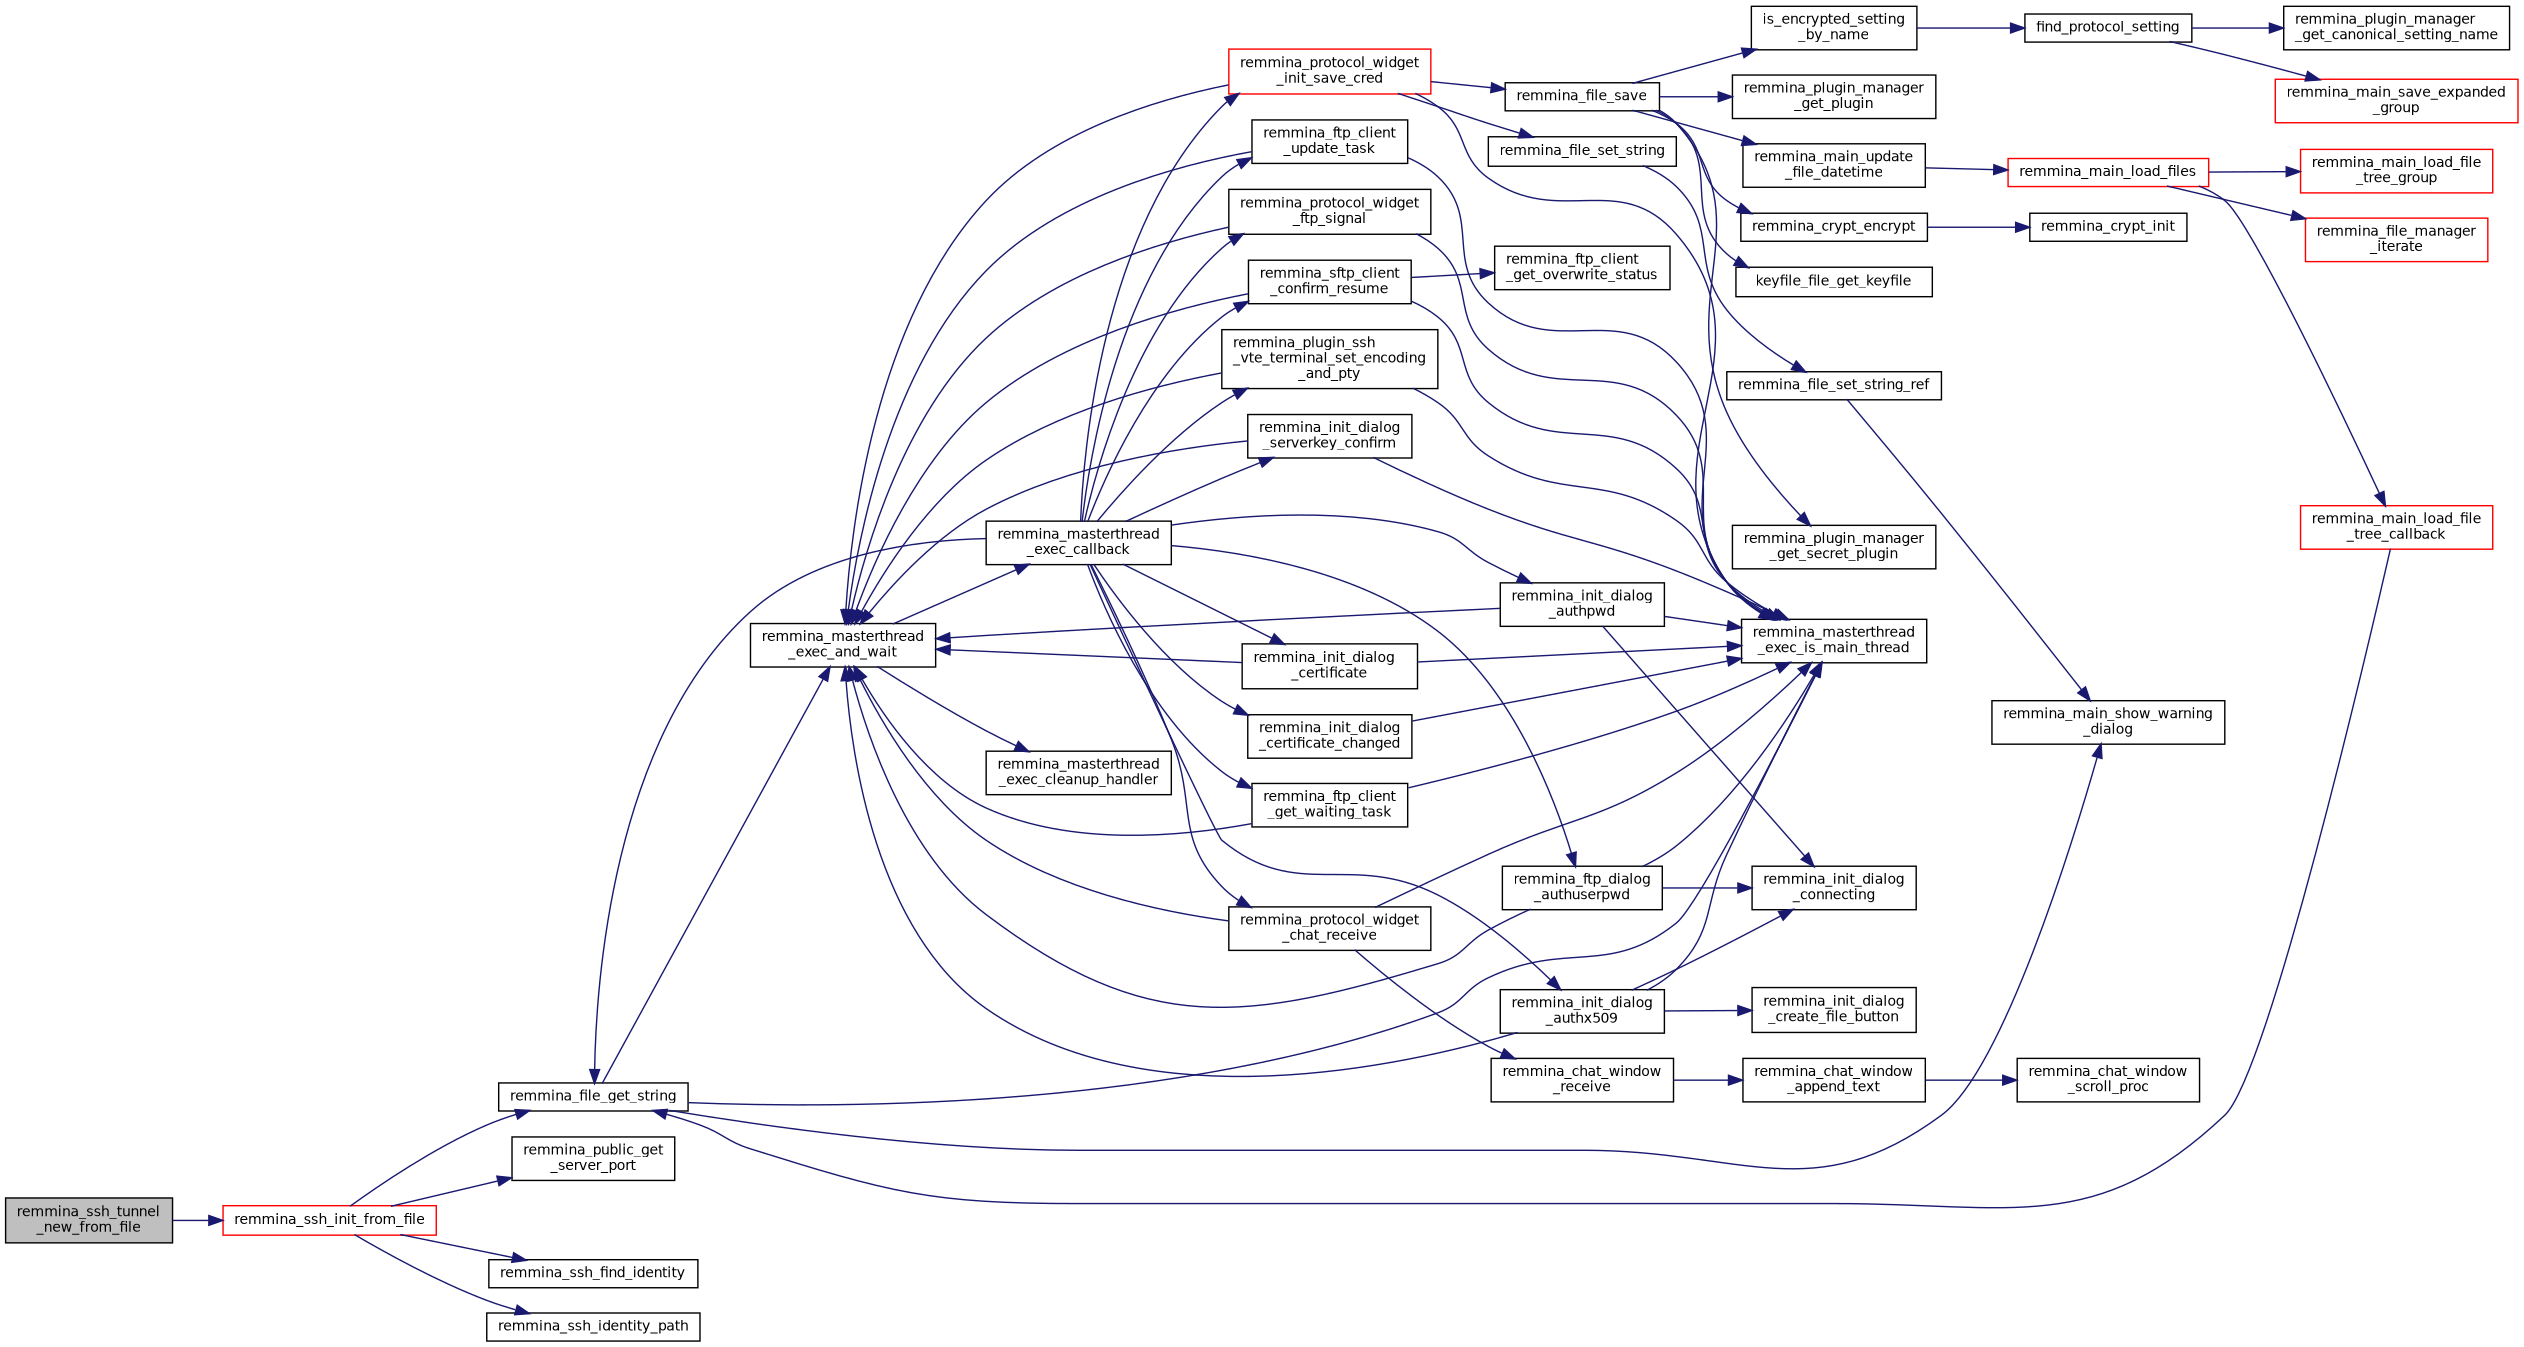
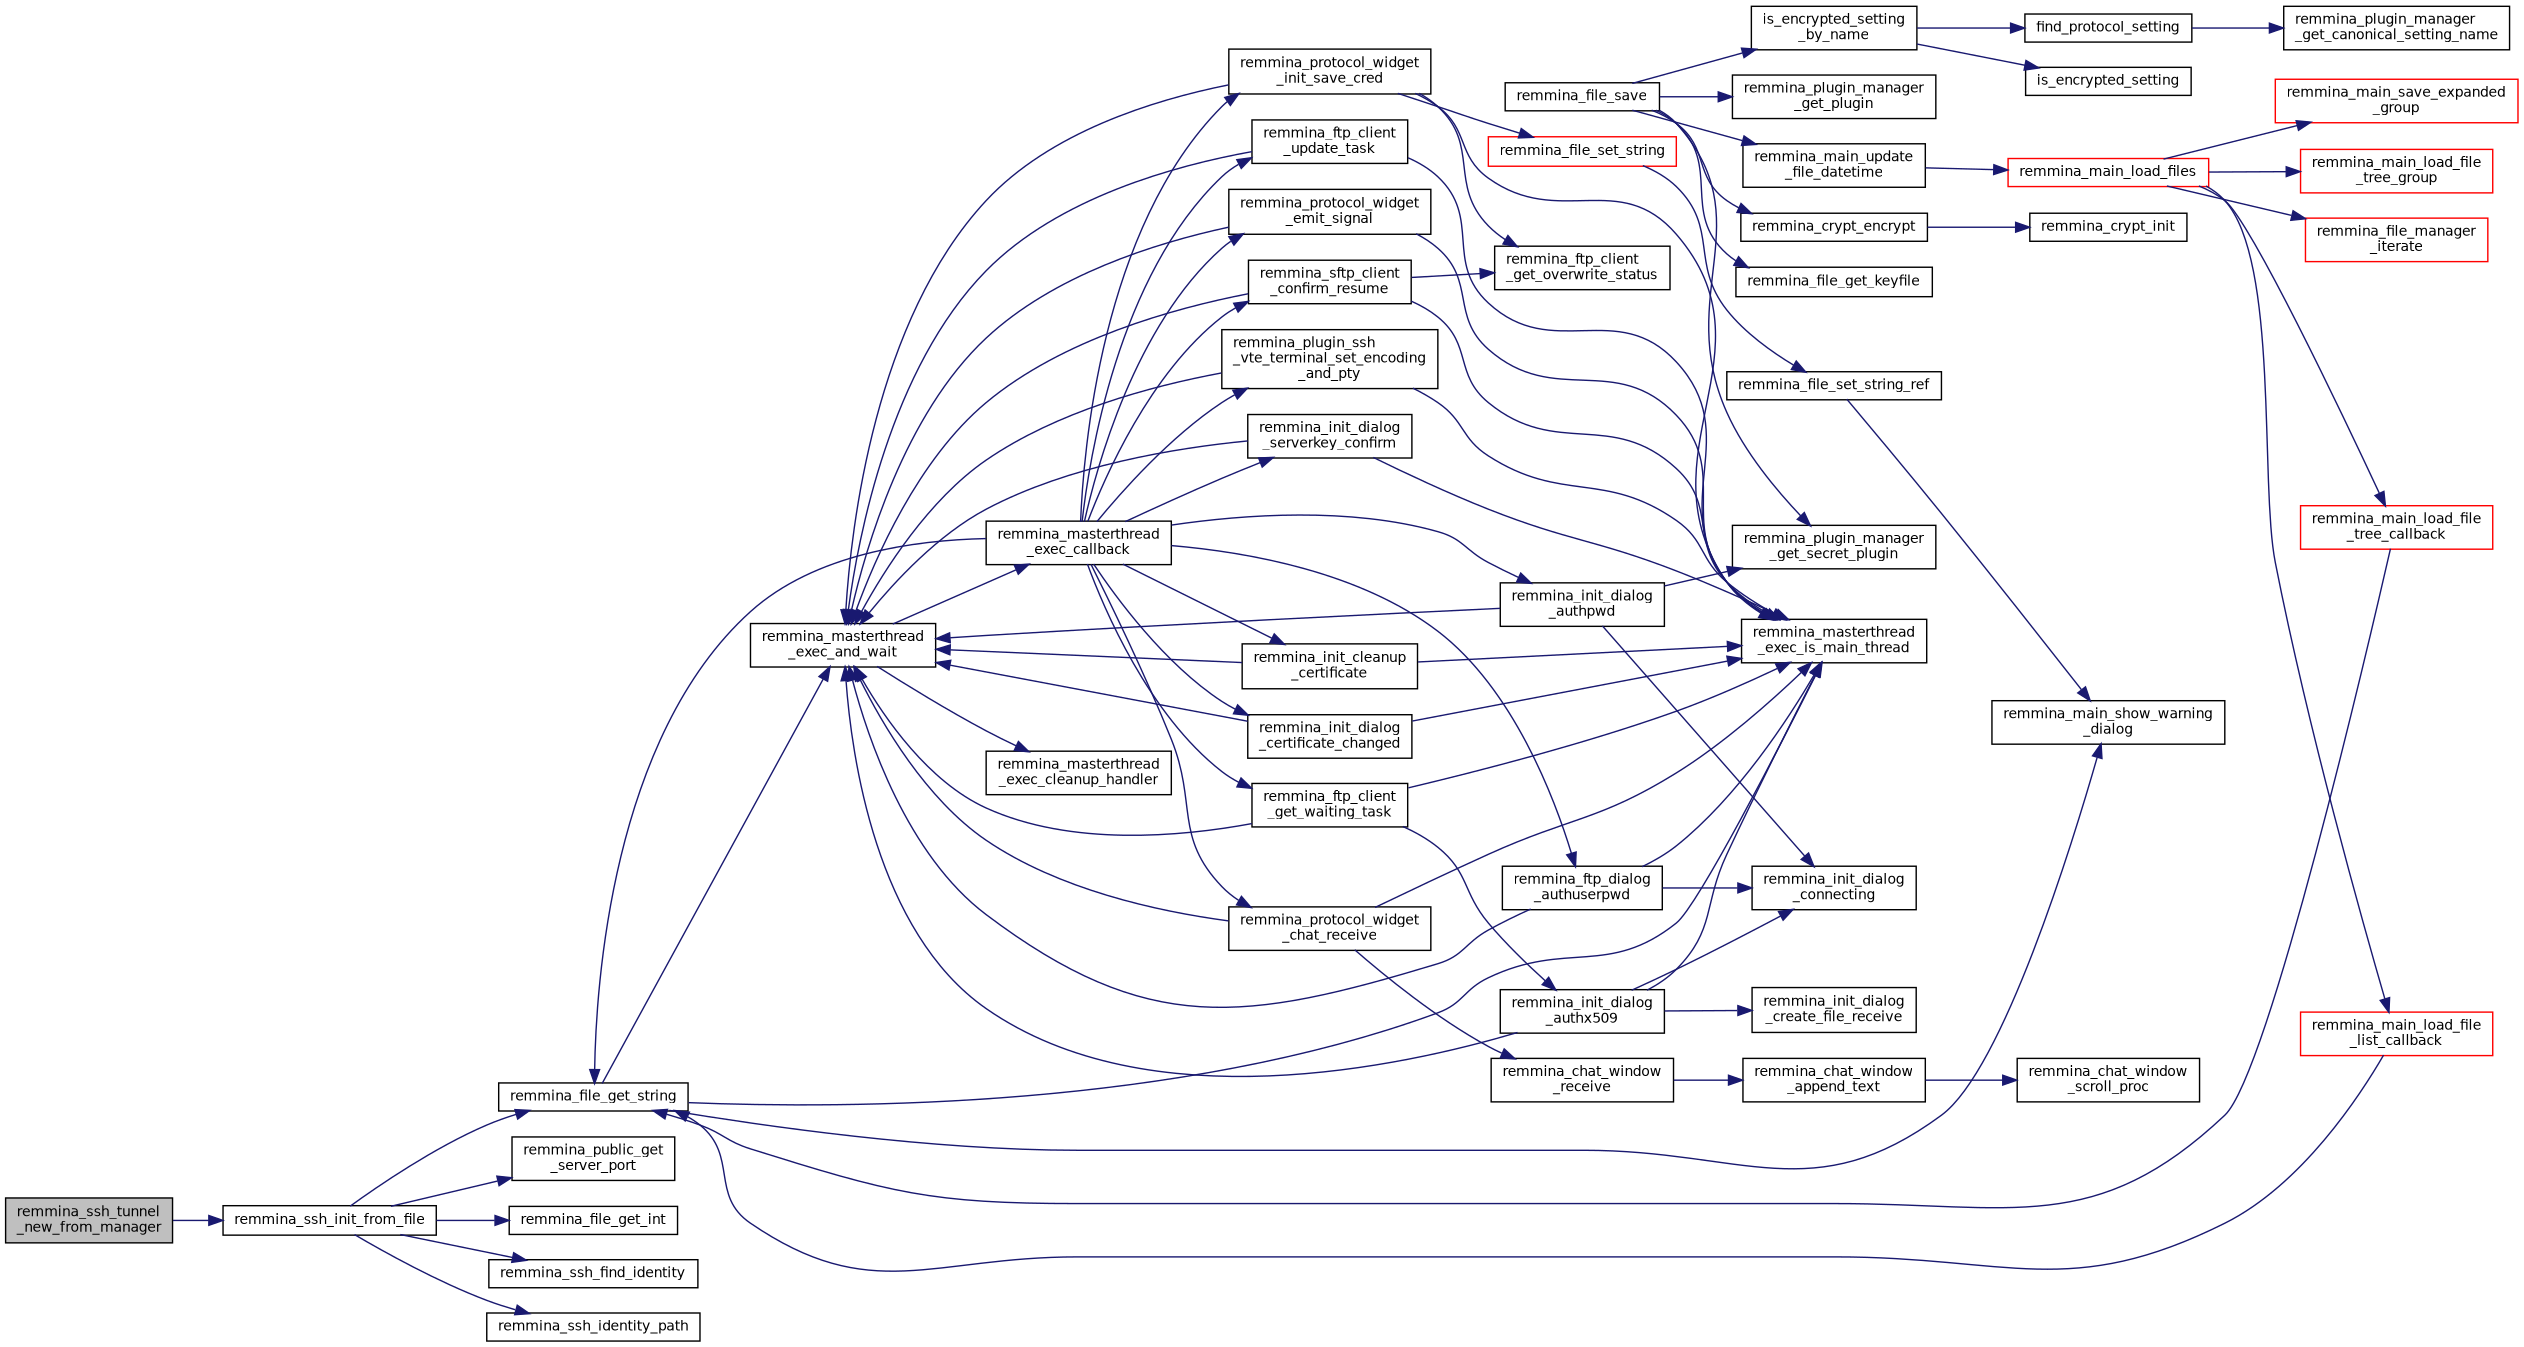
edge "find_protocol_setting" -> "remmina_main_save_expanded _group": now "remmina_main_load_files" -> "remmina_main_save_expanded _group"
node "remmina_protocol_widget _init_save_cred": color red -> black
node "is_encrypted_setting": added
edge "remmina_protocol_widget _init_save_cred" -> "remmina_file_save": now "remmina_protocol_widget _init_save_cred" -> "remmina_ftp_client _get_overwrite_status"
node "remmina_file_set_string": color black -> red
node "remmina_protocol_widget _ftp_signal": label "remmina_protocol_widget _ftp_signal" -> "remmina_protocol_widget _emit_signal"
node "keyfile_file_get_keyfile": label "keyfile_file_get_keyfile" -> "remmina_file_get_keyfile"
edge "remmina_init_dialog _authpwd" -> "remmina_masterthread _exec_is_main_thread": now "remmina_init_dialog _authpwd" -> "remmina_plugin_manager _get_secret_plugin"
node "remmina_init_dialog _certificate": label "remmina_init_dialog _certificate" -> "remmina_init_cleanup _certificate"
edge "remmina_init_dialog _certificate_changed" -> "remmina_masterthread _exec_and_wait": added
edge "remmina_masterthread _exec_callback" -> "remmina_init_dialog _authx509": now "remmina_ftp_client _get_waiting_task" -> "remmina_init_dialog _authx509"
node "remmina_init_dialog _create_file_button": label "remmina_init_dialog _create_file_button" -> "remmina_init_dialog _create_file_receive"
node "remmina_main_load_file _list_callback": added
node "remmina_ssh_tunnel _new_from_file": label "remmina_ssh_tunnel _new_from_file" -> "remmina_ssh_tunnel _new_from_manager"
node "remmina_ssh_init_from_file": color red -> black
node "remmina_file_get_int": added
